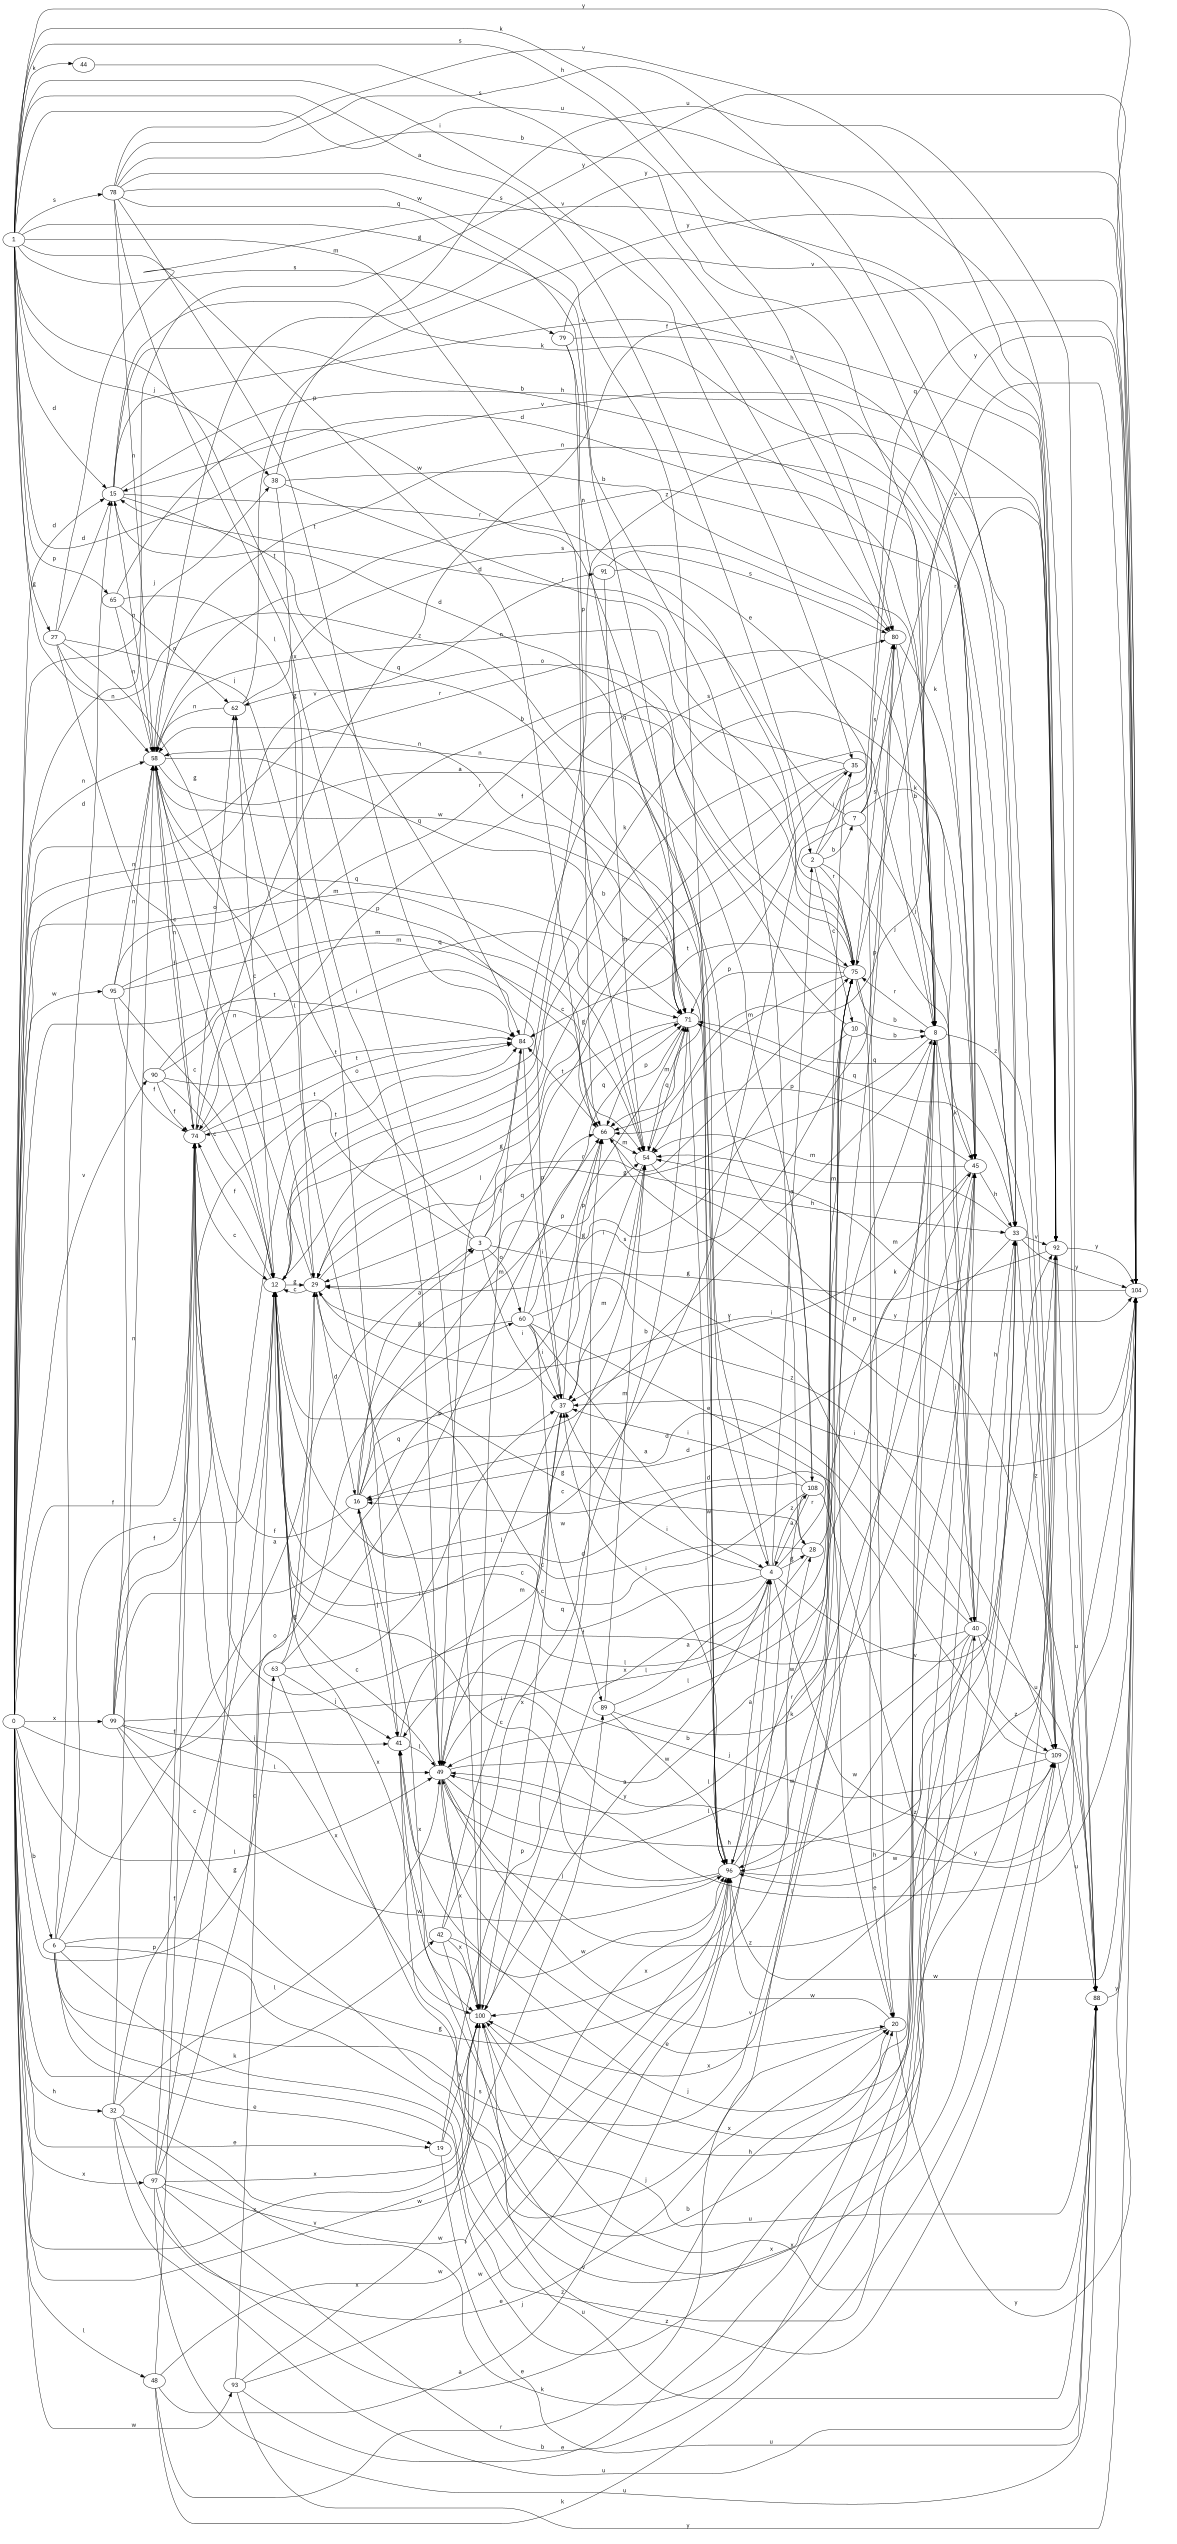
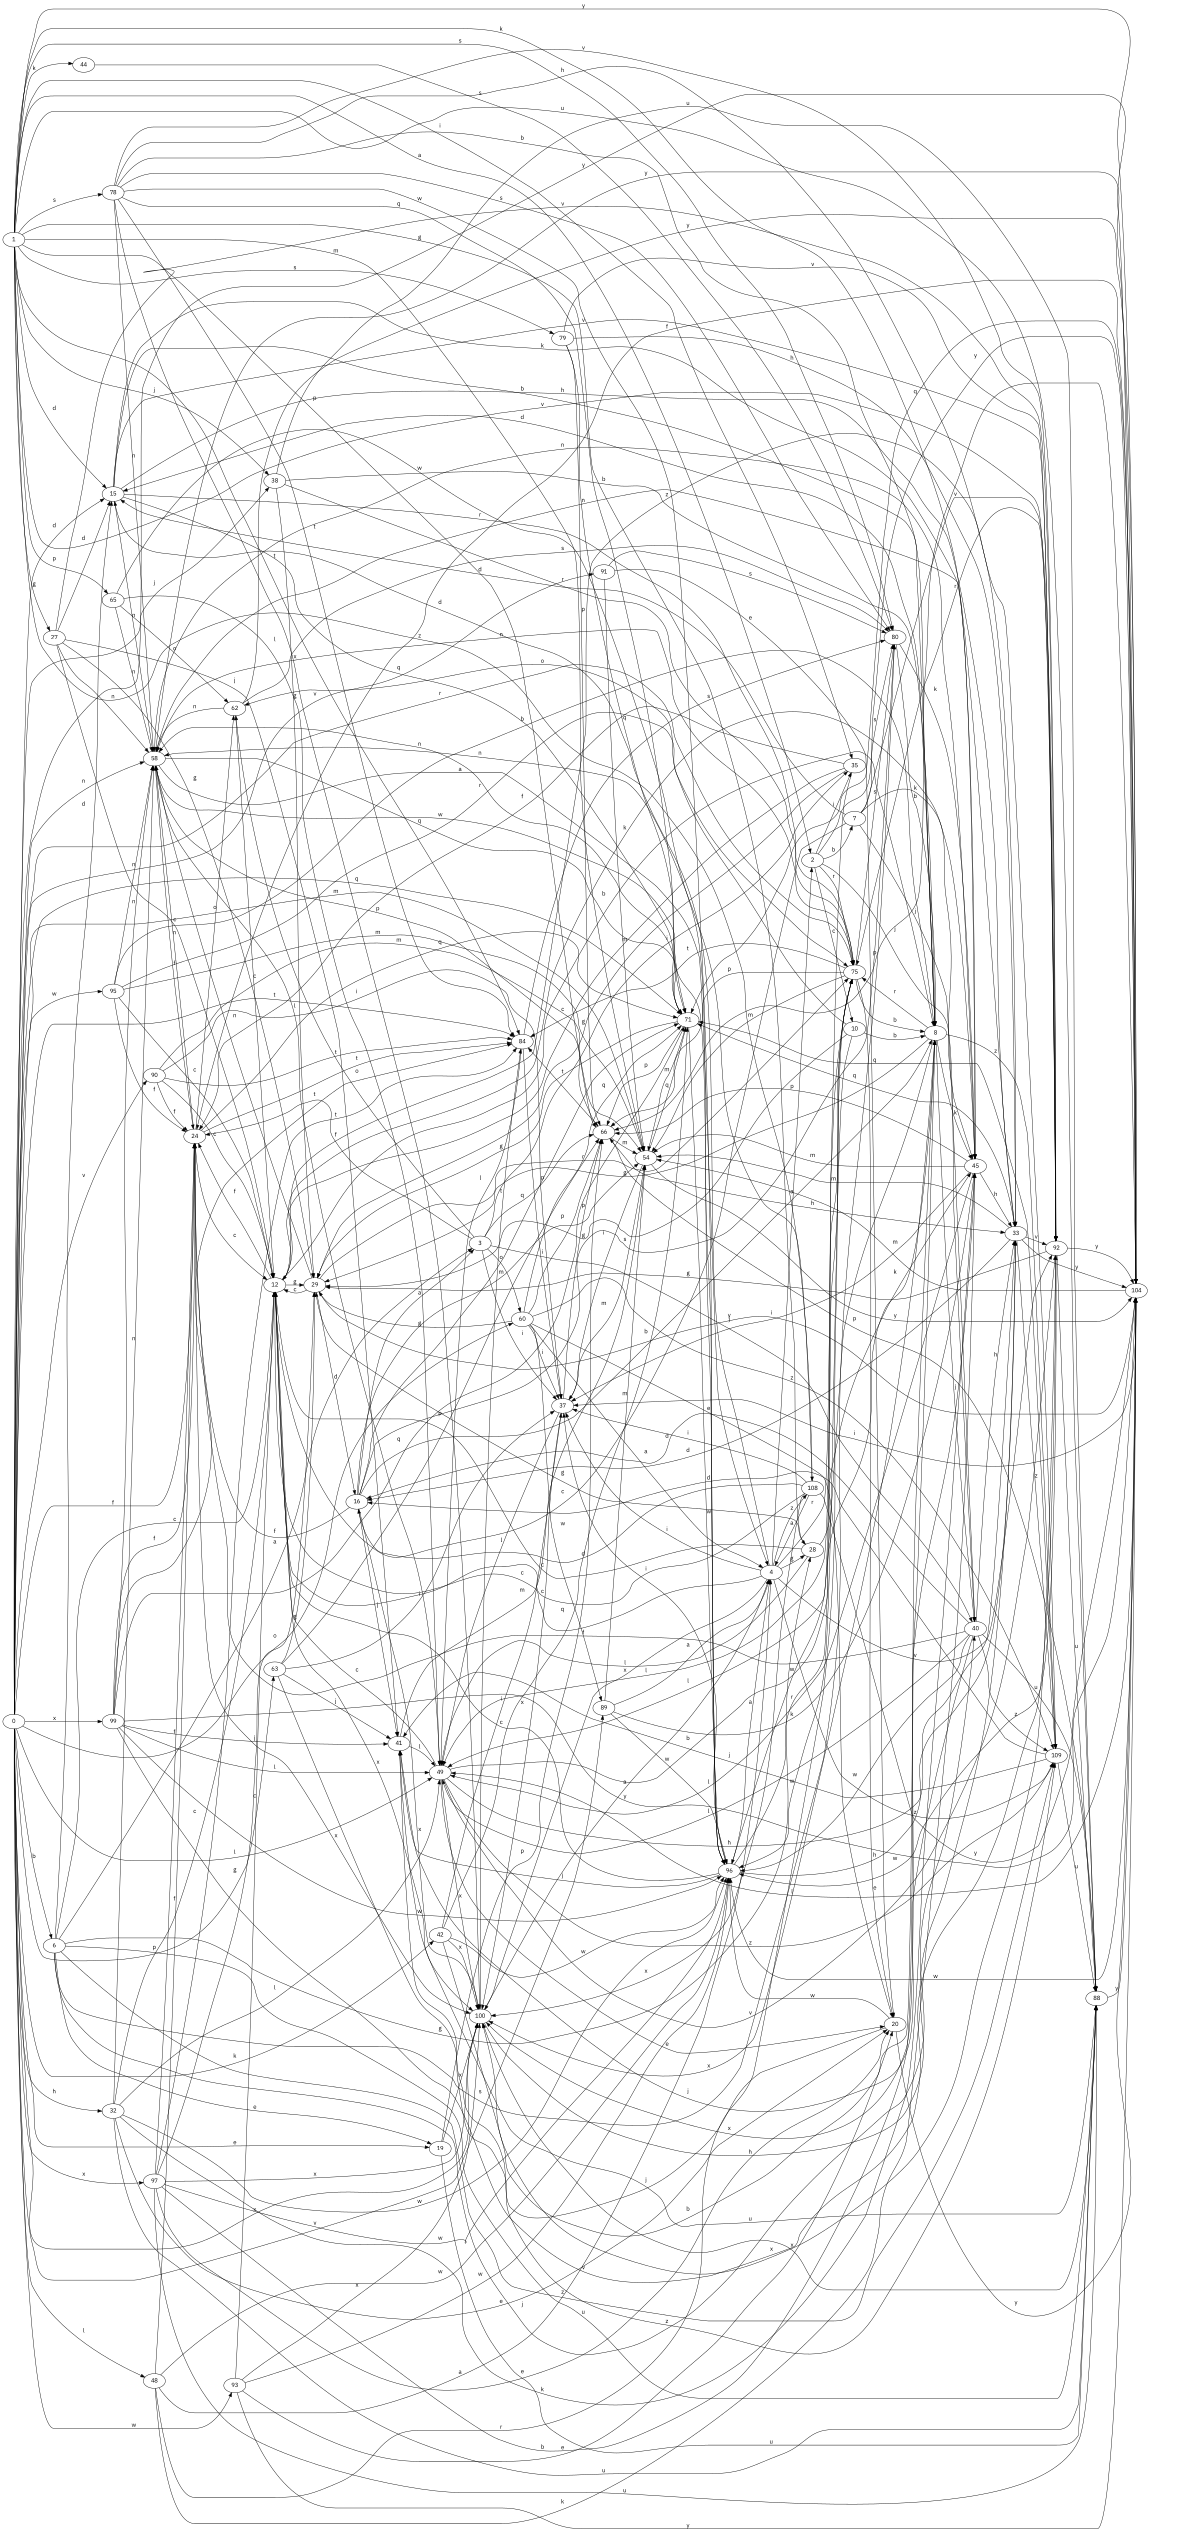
node "74": label "74" -> "24"
